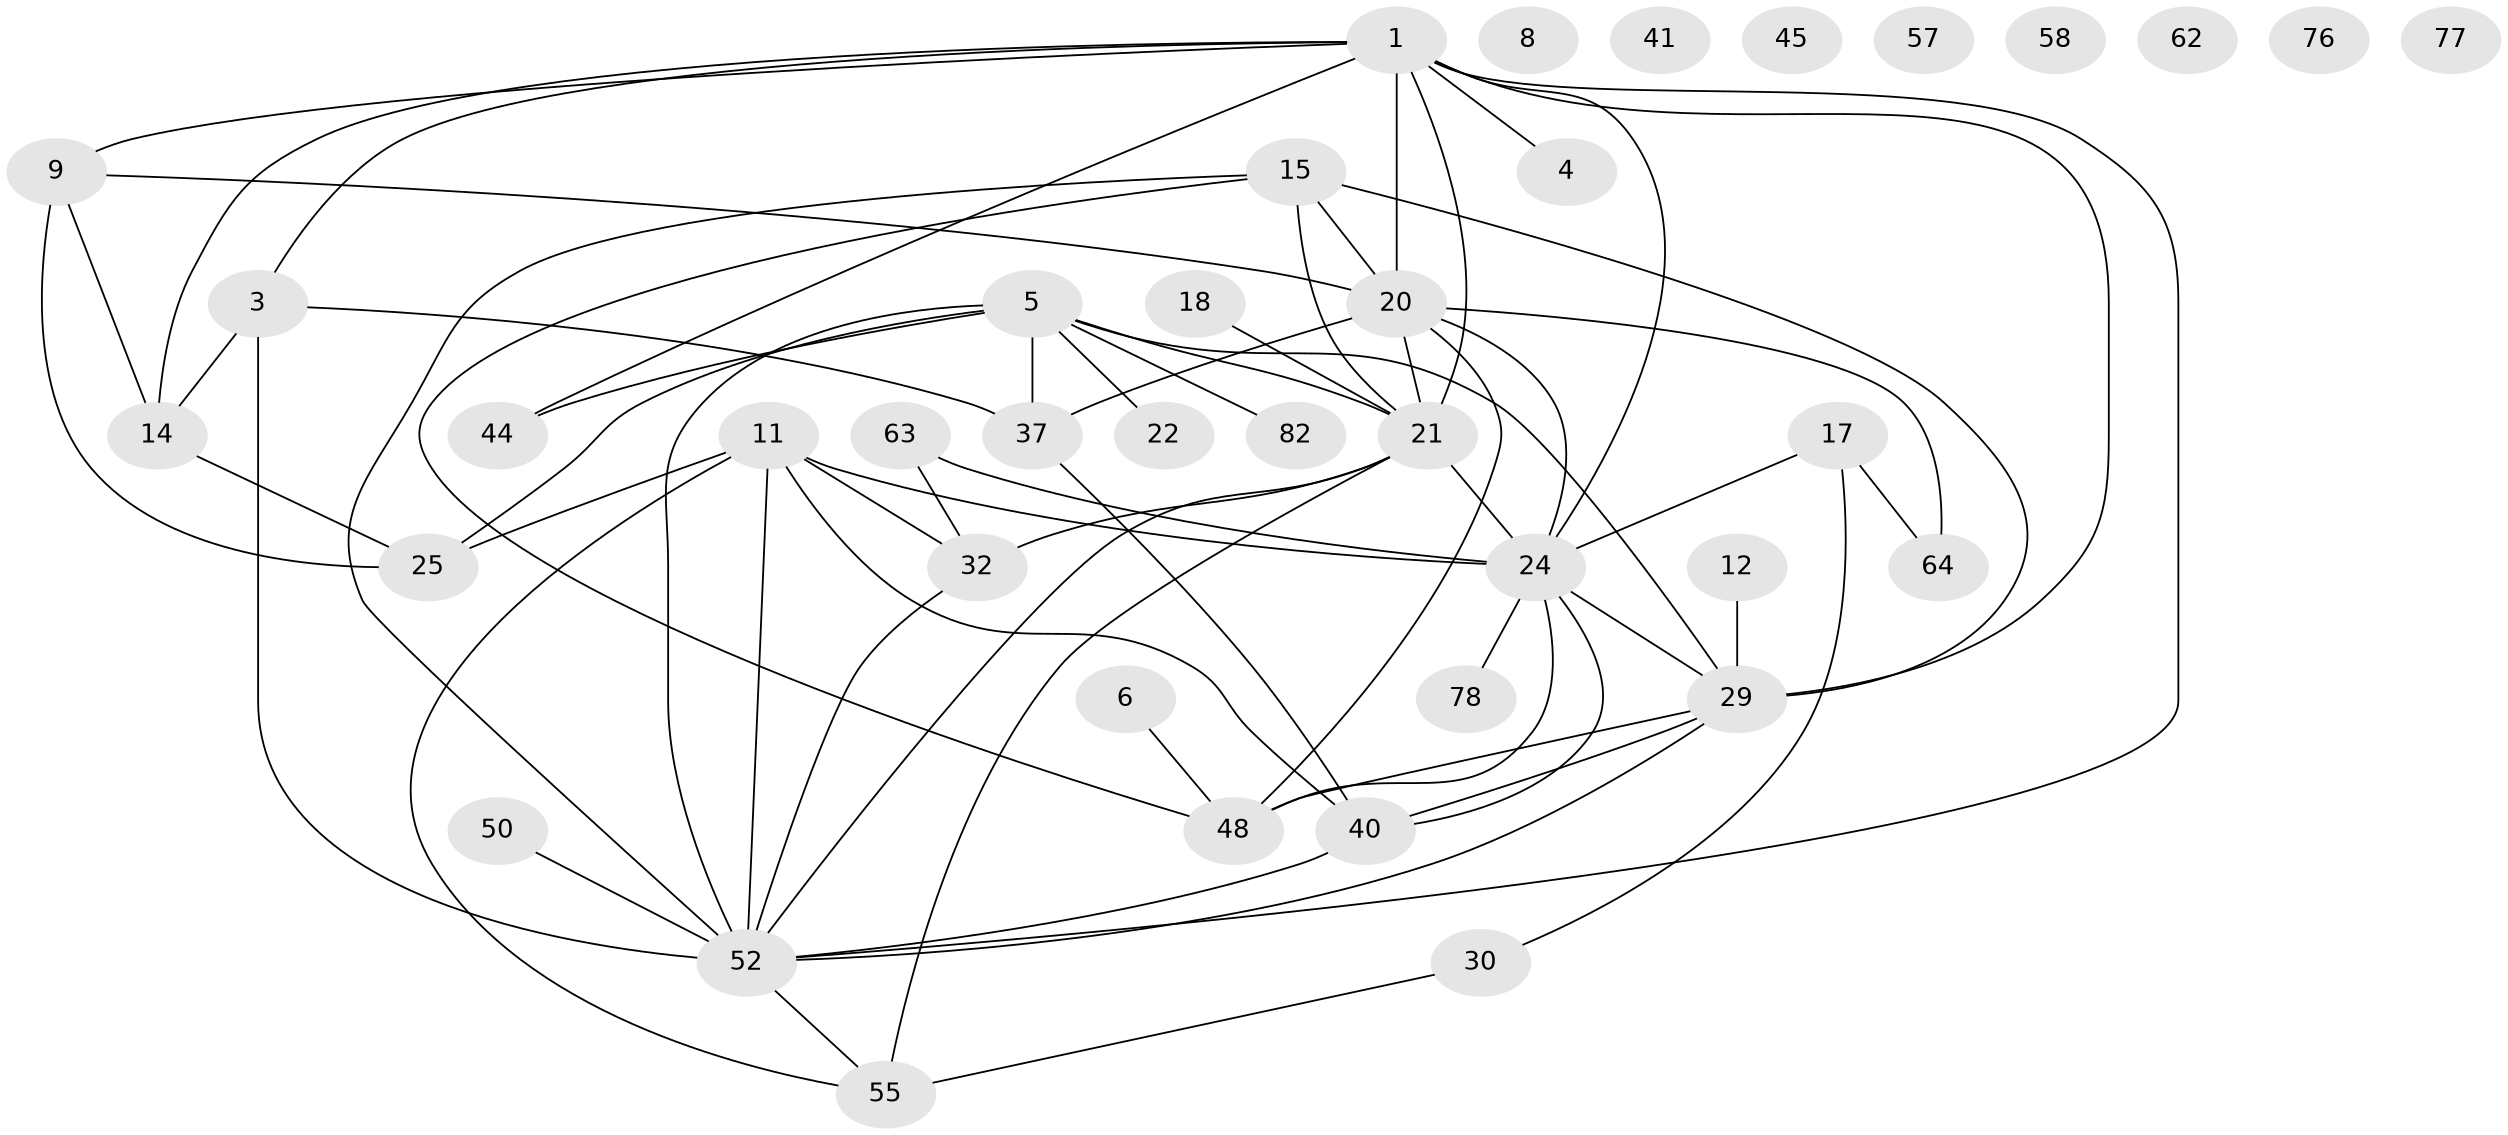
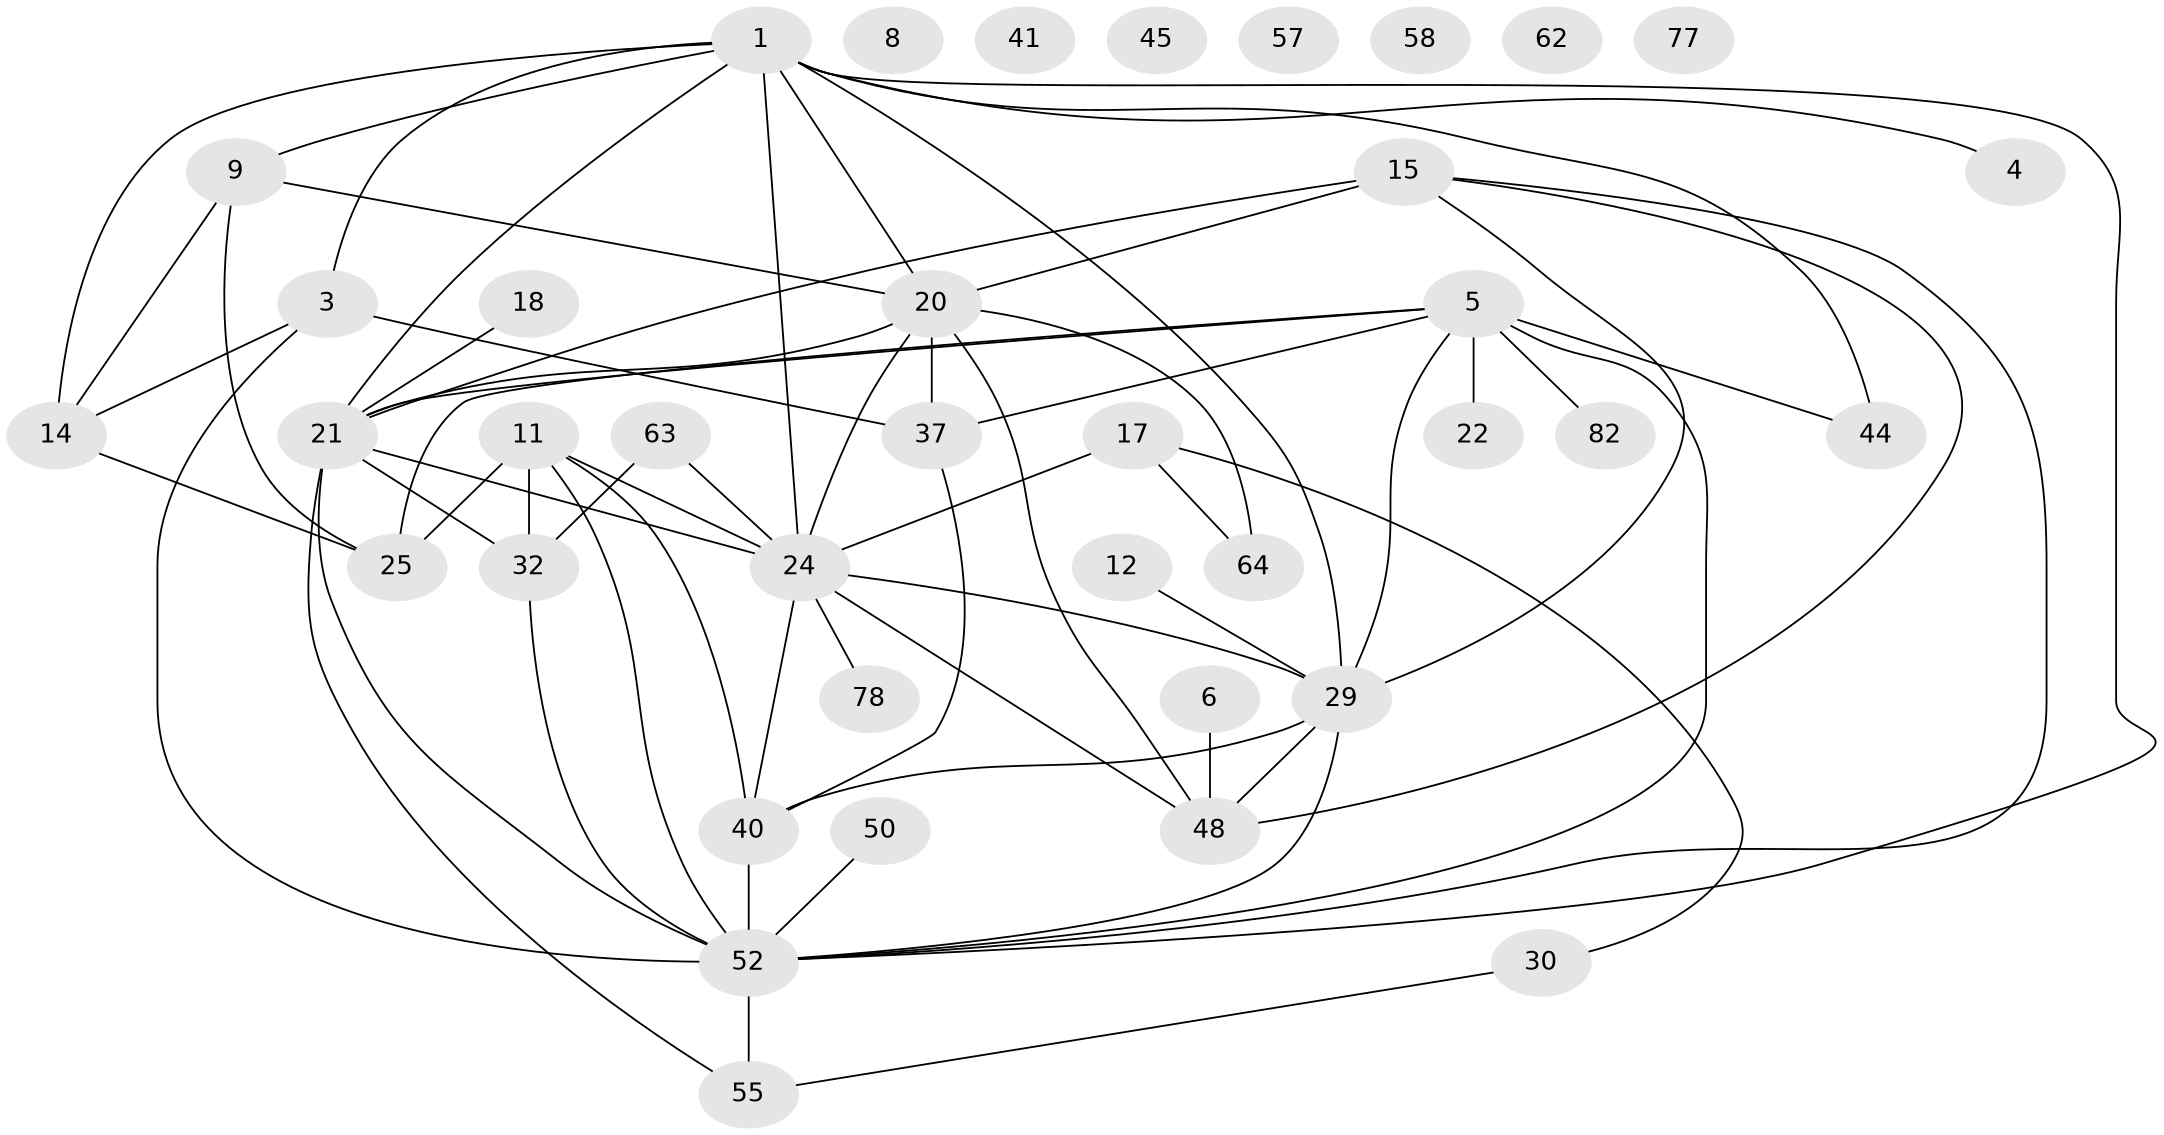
node "76": removed
edge "11" -- "55": removed
